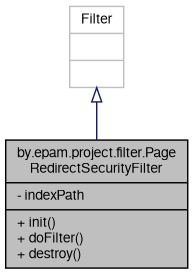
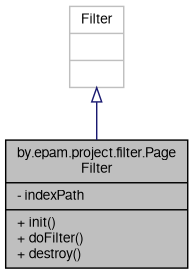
node "by.epam.project.filter.Page": text "RedirectSecurityFilter" -> "Filter"
